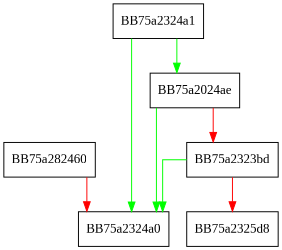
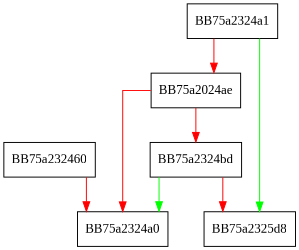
edge "BB75a2324a1" -> "BB75a2024ae": color green -> red
edge "BB75a2324a1" -> "BB75a2324a0": now "BB75a2324a1" -> "BB75a2325d8"
edge "BB75a2024ae" -> "BB75a2324a0": color green -> red
node "BB75a282460": label "BB75a282460" -> "BB75a232460"
node "BB75a2323bd": label "BB75a2323bd" -> "BB75a2324bd"
